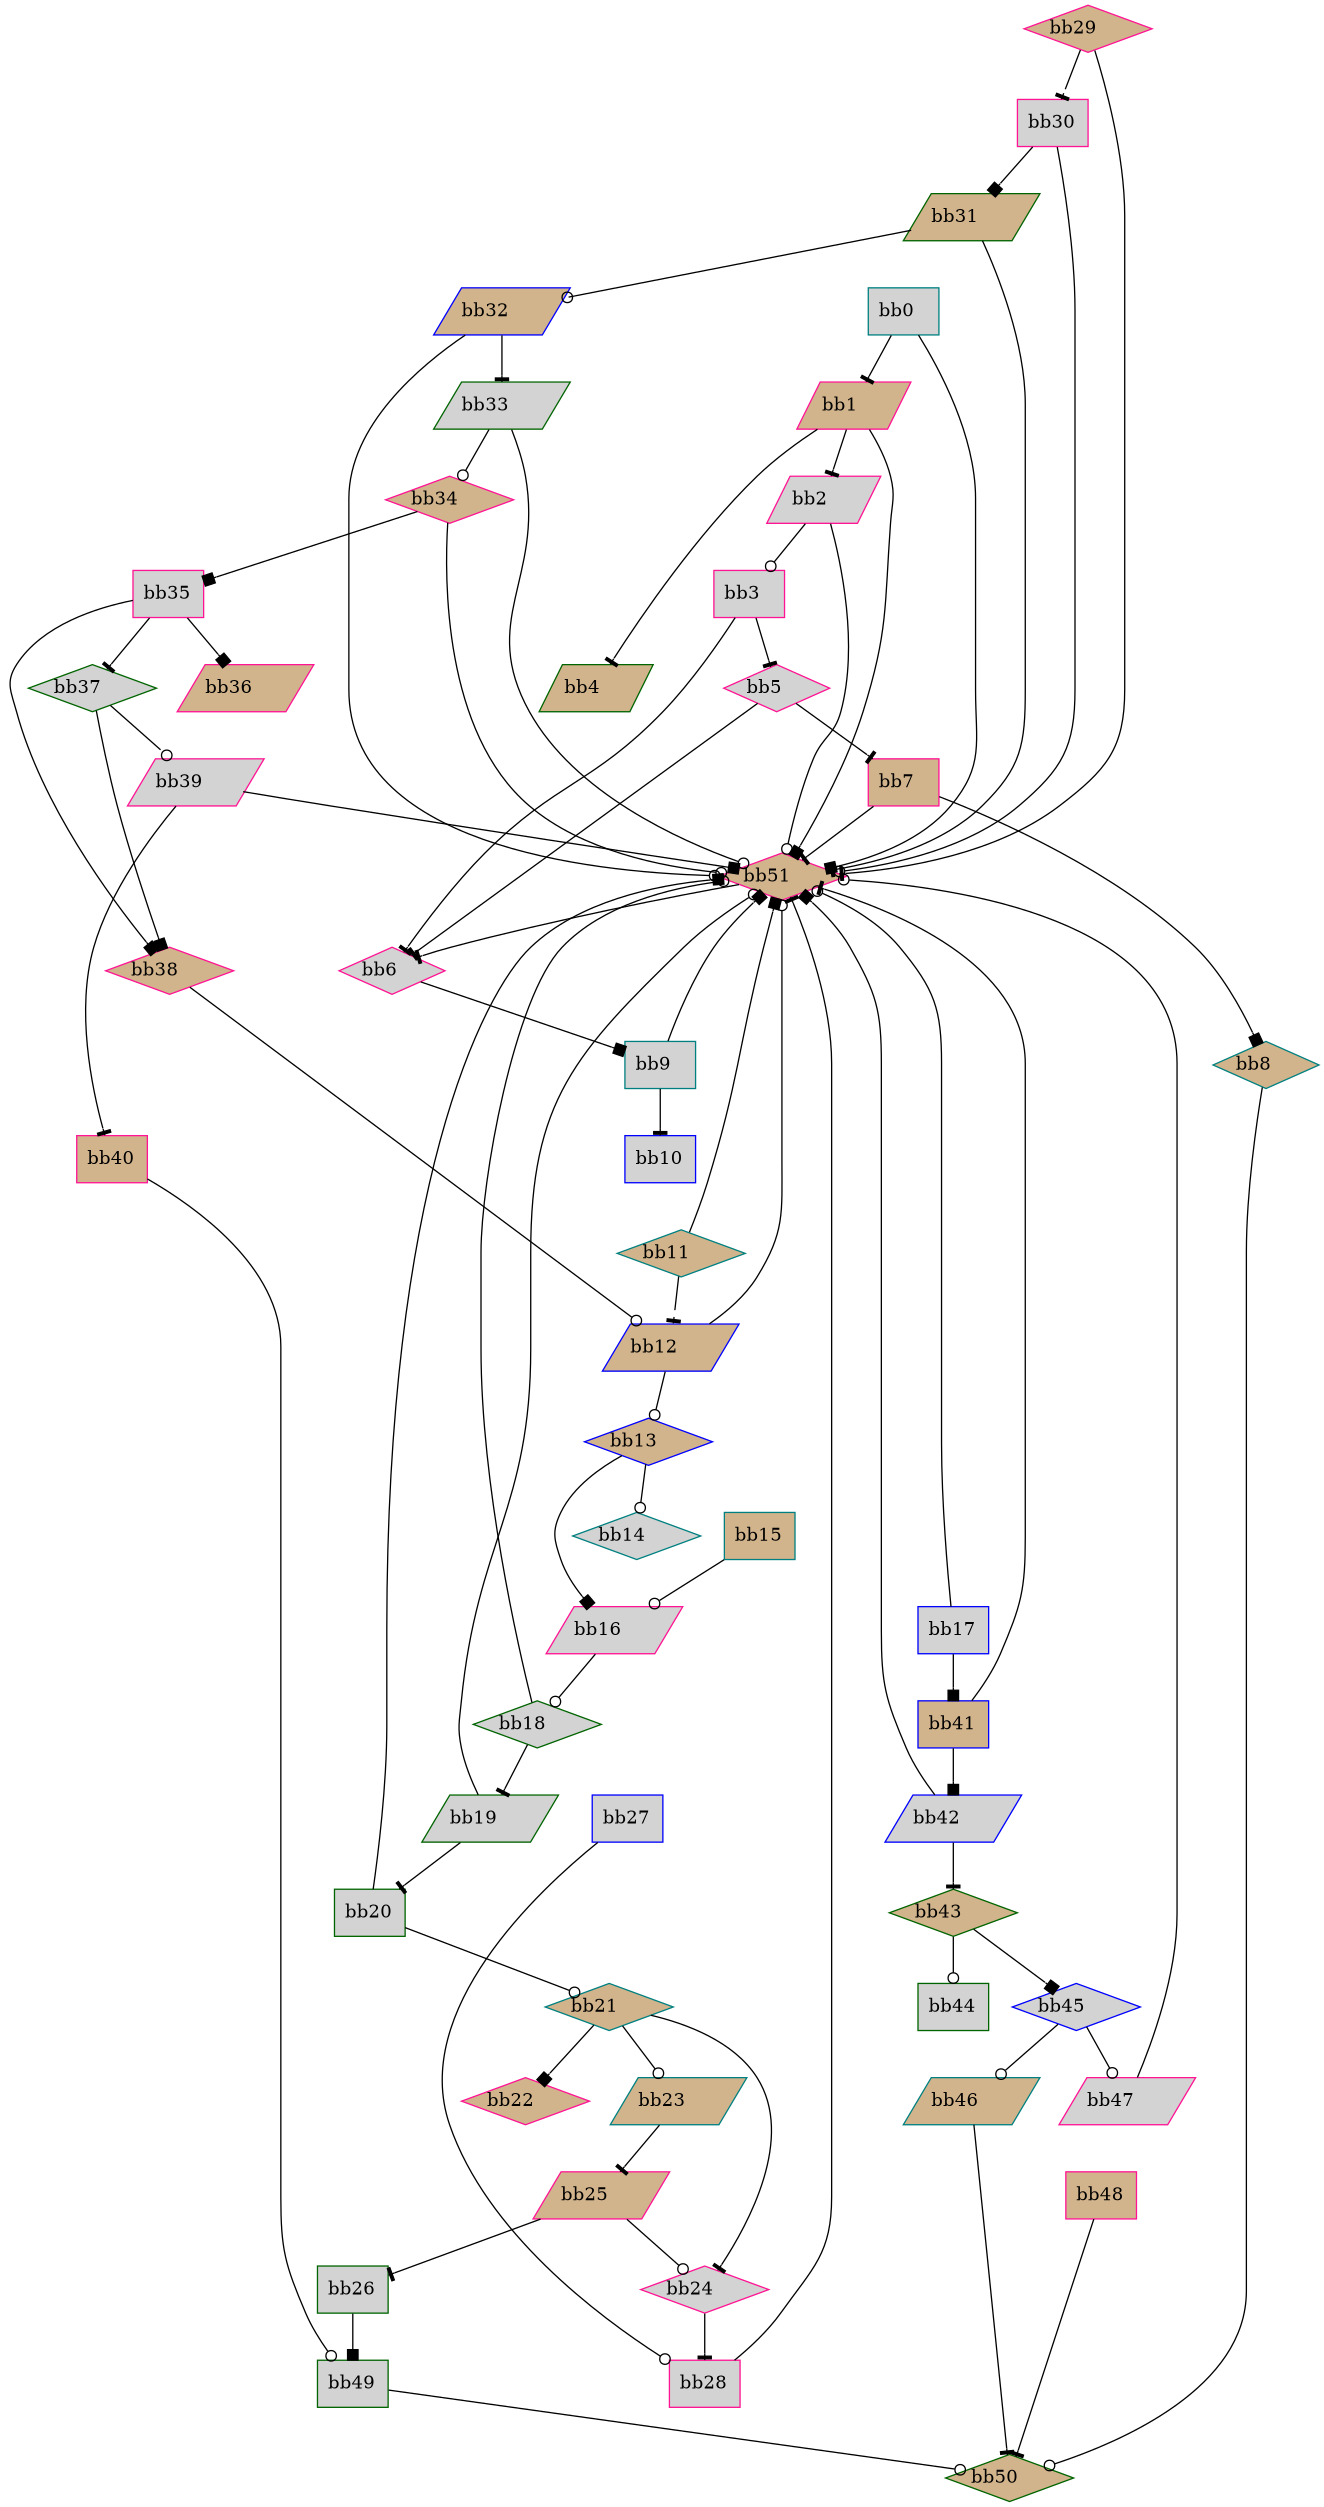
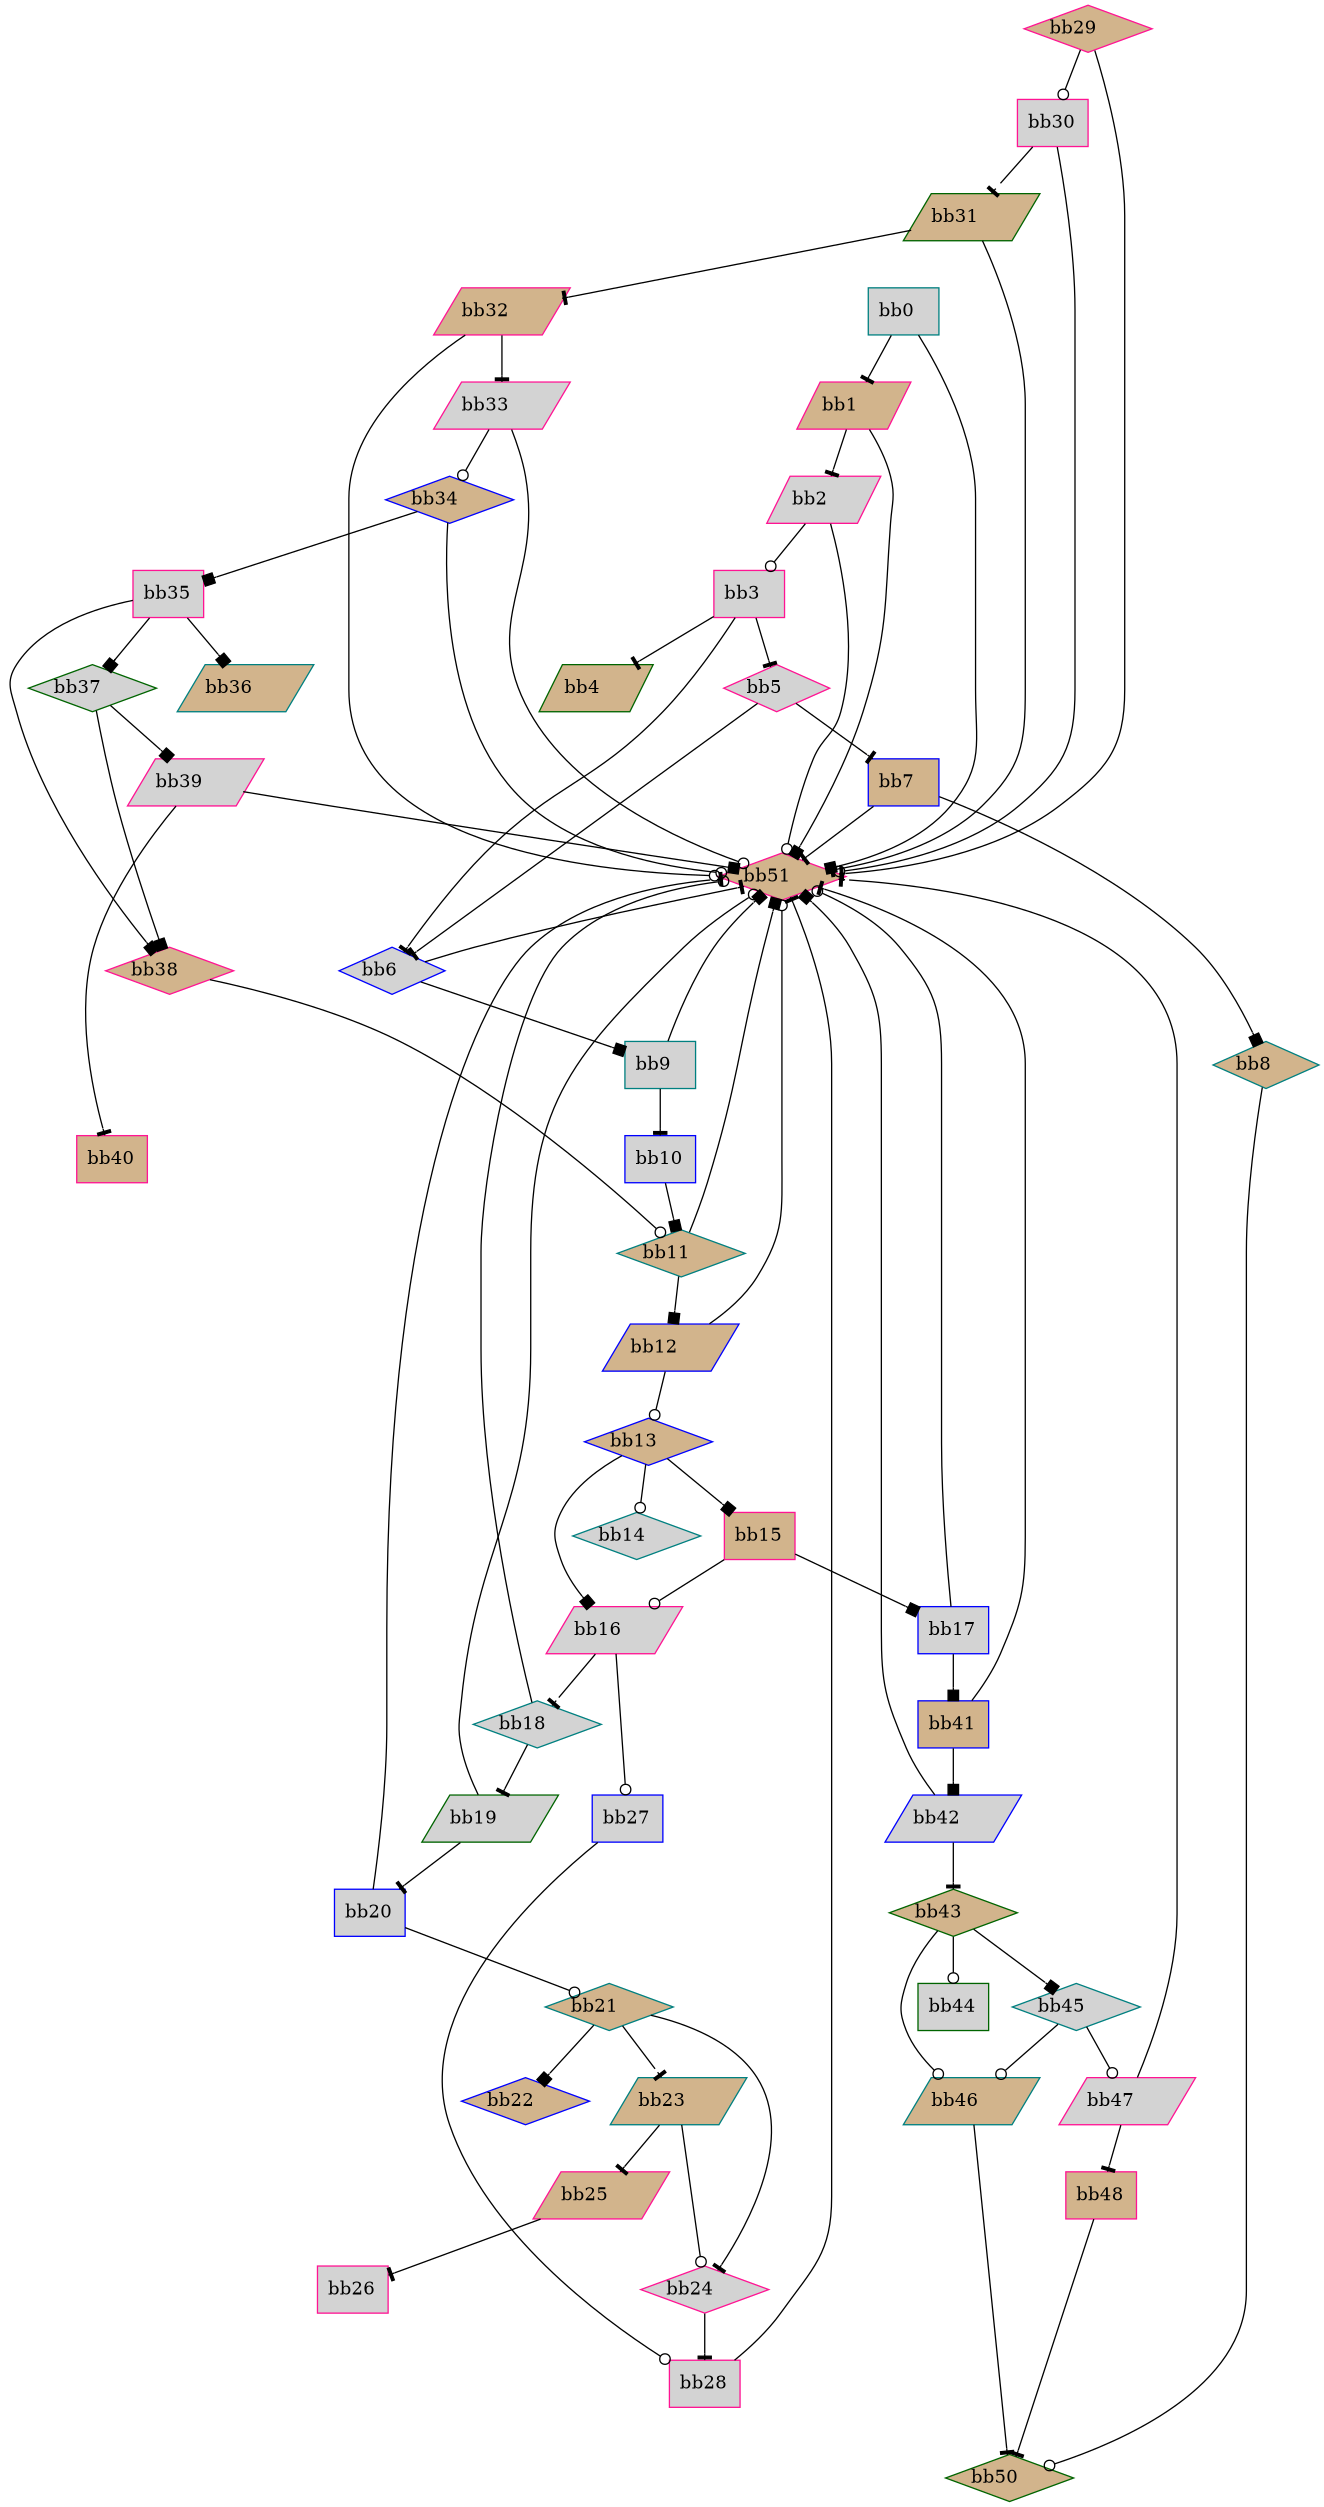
edge "bb29" -> "bb30": arrowhead tee -> odot
edge "bb30" -> "bb31": arrowhead box -> tee
edge "bb31" -> "bb32": arrowhead odot -> tee
node "bb32": color blue -> deeppink
node "bb33": color darkgreen -> deeppink
node "bb34": color deeppink -> blue
edge "bb1" -> "bb4": now "bb3" -> "bb4"
edge "bb35" -> "bb37": arrowhead tee -> box
node "bb36": color deeppink -> teal
edge "bb37" -> "bb39": arrowhead odot -> box
node "bb7": color deeppink -> blue
edge "bb51" -> "bb6": reversed
node "bb6": color deeppink -> blue
edge "bb38" -> "bb12": now "bb38" -> "bb11"
edge "bb10" -> "bb11": added
edge "bb11" -> "bb12": arrowhead tee -> box
edge "bb20" -> "bb51": arrowhead box -> tee
edge "bb47" -> "bb51": arrowhead odot -> tee
edge "bb13" -> "bb15": added
node "bb15": color teal -> deeppink
edge "bb15" -> "bb17": added
edge "bb16" -> "bb18": arrowhead odot -> tee
edge "bb16" -> "bb27": added
node "bb18": color darkgreen -> teal
node "bb20": color darkgreen -> blue
edge "bb43" -> "bb46": added
node "bb45": color blue -> teal
edge "bb21" -> "bb23": arrowhead odot -> tee
node "bb22": color deeppink -> blue
edge "bb47" -> "bb48": added
edge "bb25" -> "bb24": now "bb23" -> "bb24"
node "bb26": color darkgreen -> deeppink
node "bb49": removed
